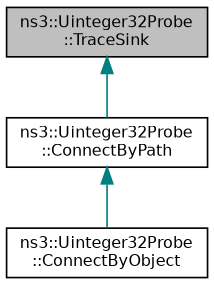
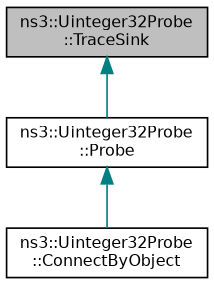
node "ns3::Uinteger32Probe ::ConnectByPath": label "ns3::Uinteger32Probe ::ConnectByPath" -> "ns3::Uinteger32Probe ::Probe"
